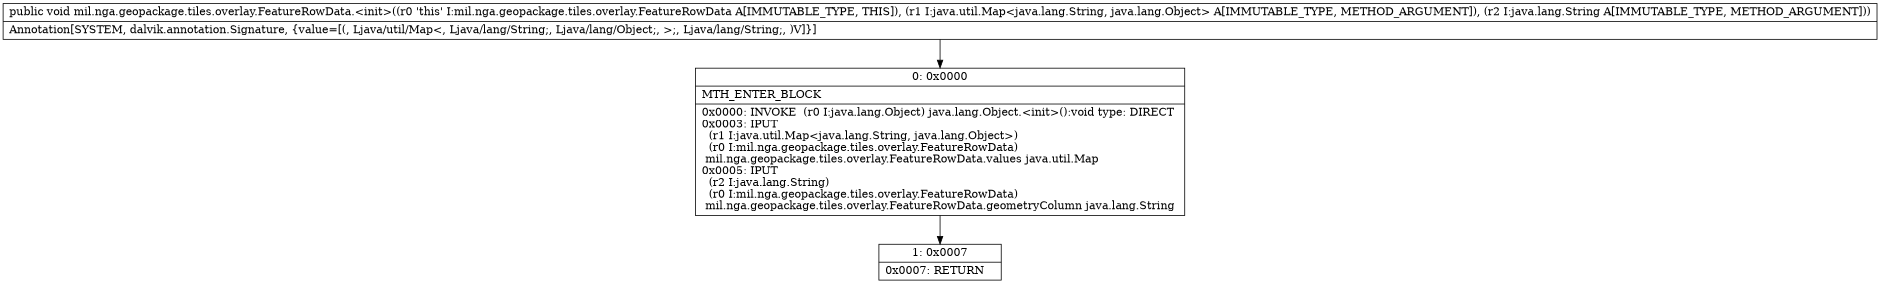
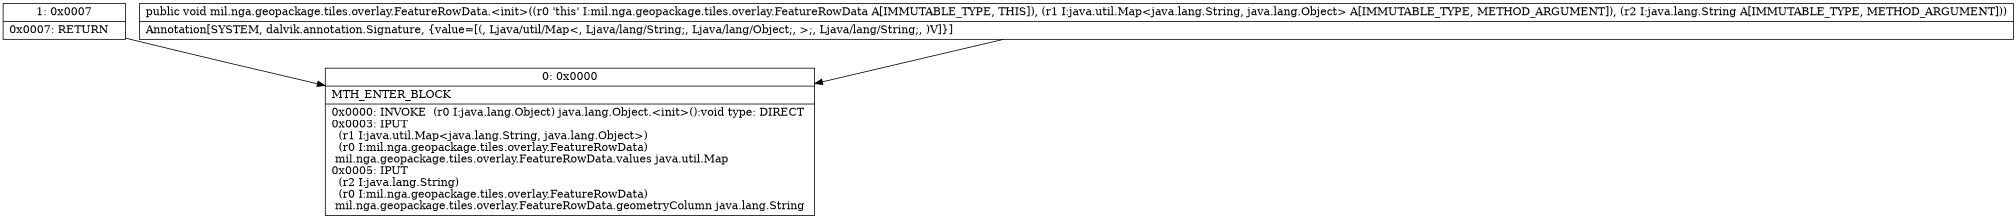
edge "0: 0x0000" -> "1: 0x0007": reversed
